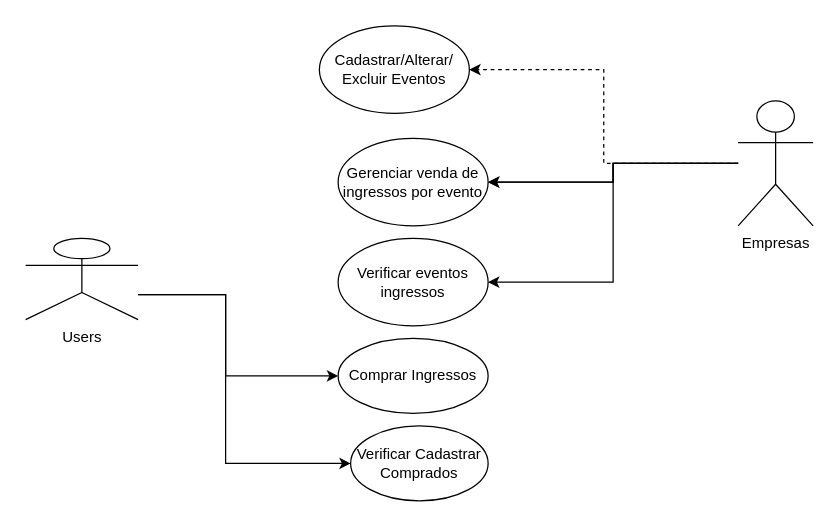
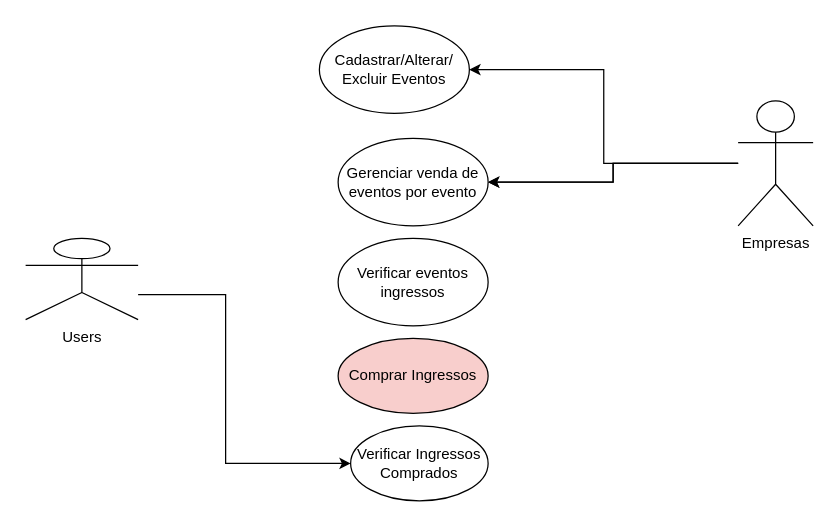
edge "Empresas" -> "Cadastrar/Alterar/ Excluir Eventos": style dashed -> solid
node "Gerenciar venda de ingressos por evento": label "Gerenciar venda de ingressos por evento" -> "Gerenciar venda de eventos por evento"
edge "Empresas" -> "Verificar eventos ingressos": removed
edge "Users" -> "Comprar Ingressos": removed
node "Comprar Ingressos": fillcolor #ffffff -> #f8cecc
node "Verificar Cadastrar Comprados": label "Verificar Cadastrar Comprados" -> "Verificar Ingressos Comprados"
